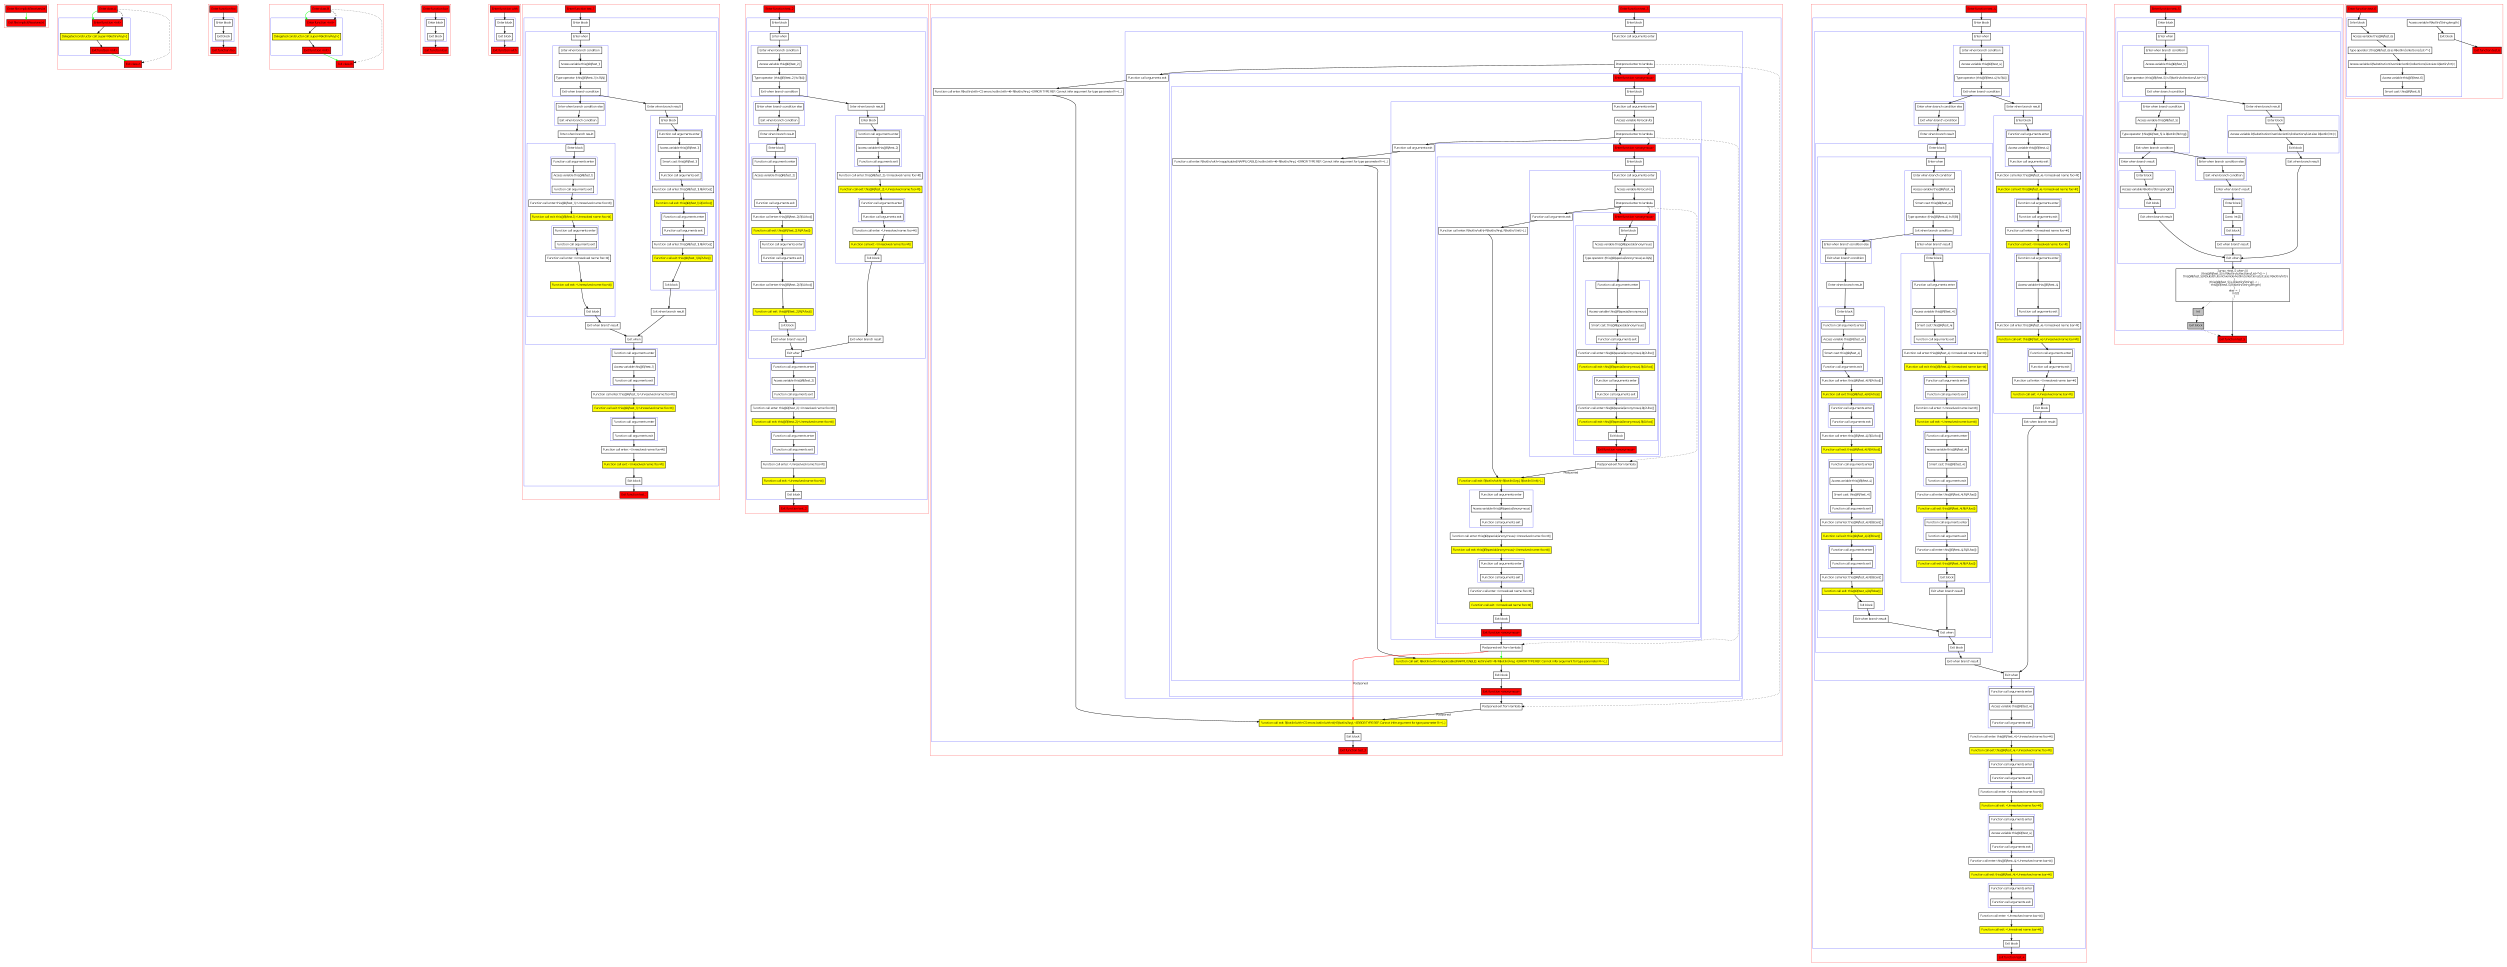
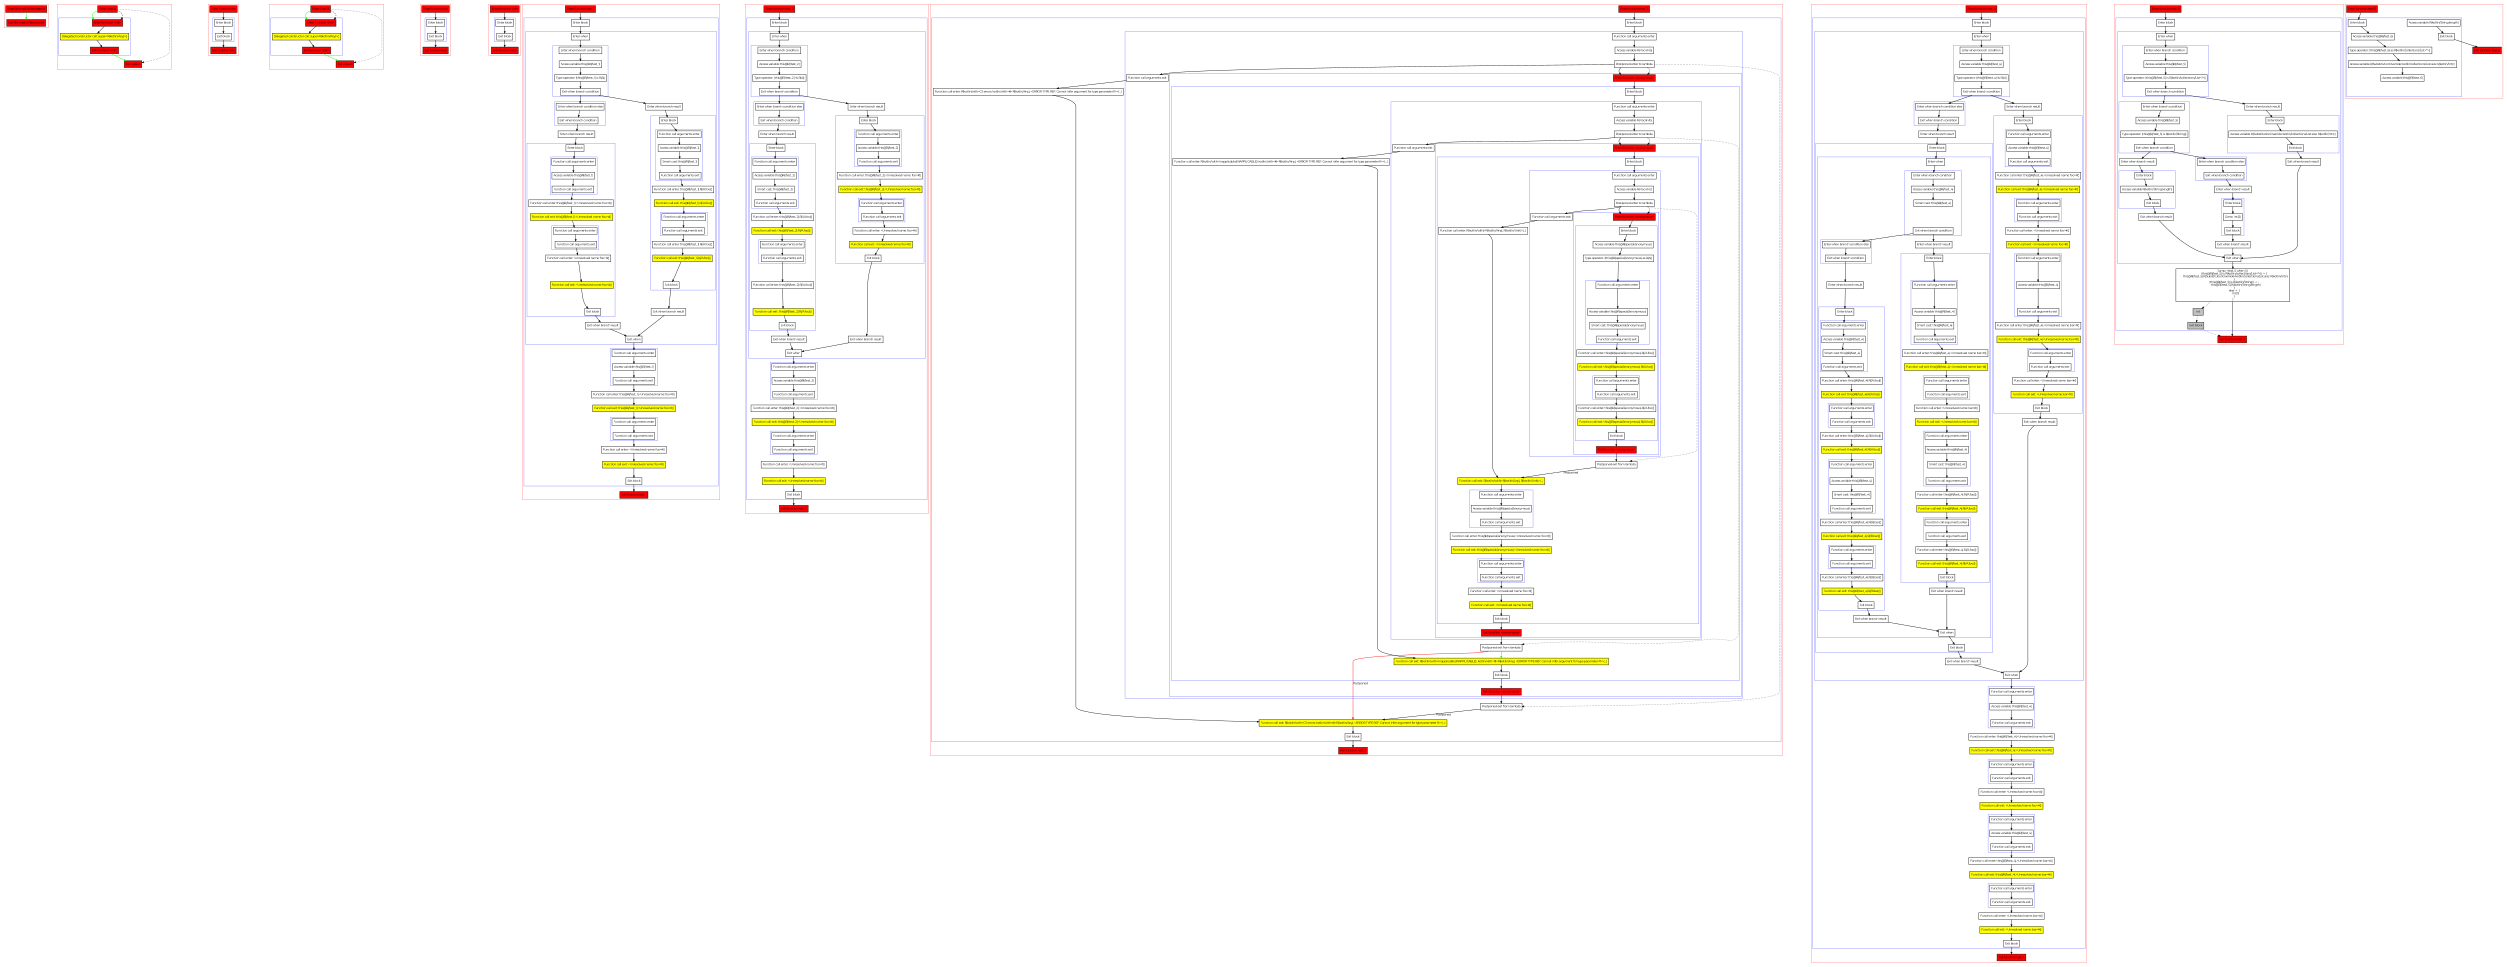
node "Access variable R|<local>/a|": added
node "Smart cast: this@R|/test_6|": removed
node "Smart cast: this@R|/test_2|": added
node "Type operator: (this@R|/test_4| !is R|B|)": removed
